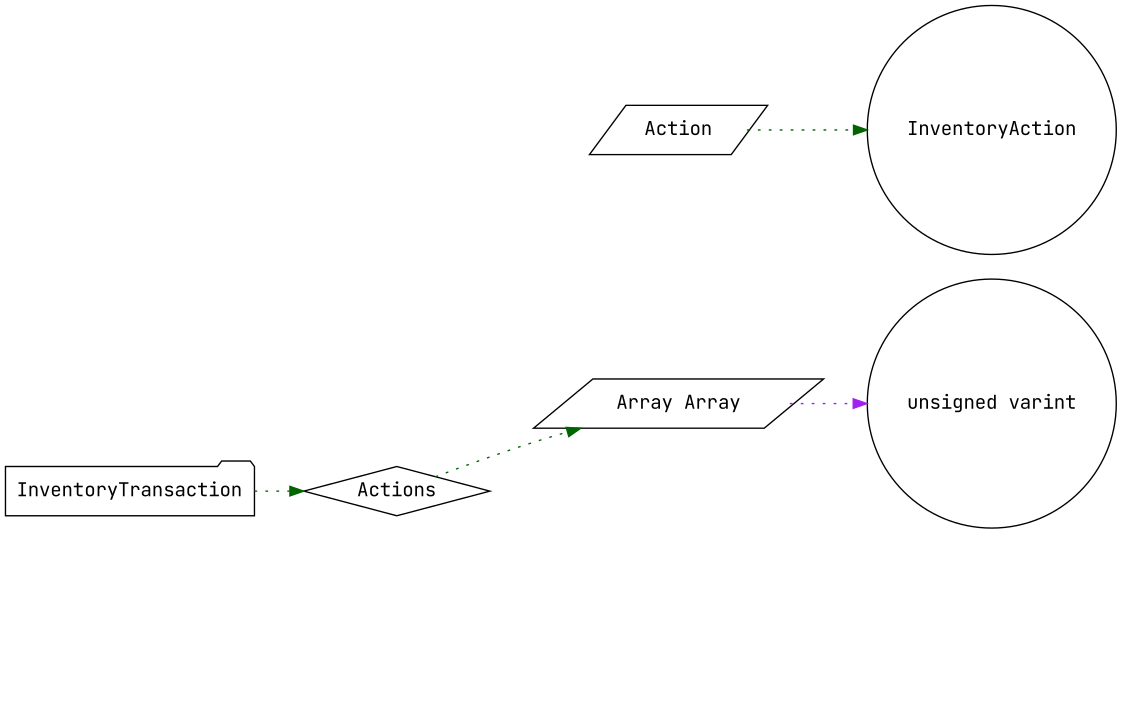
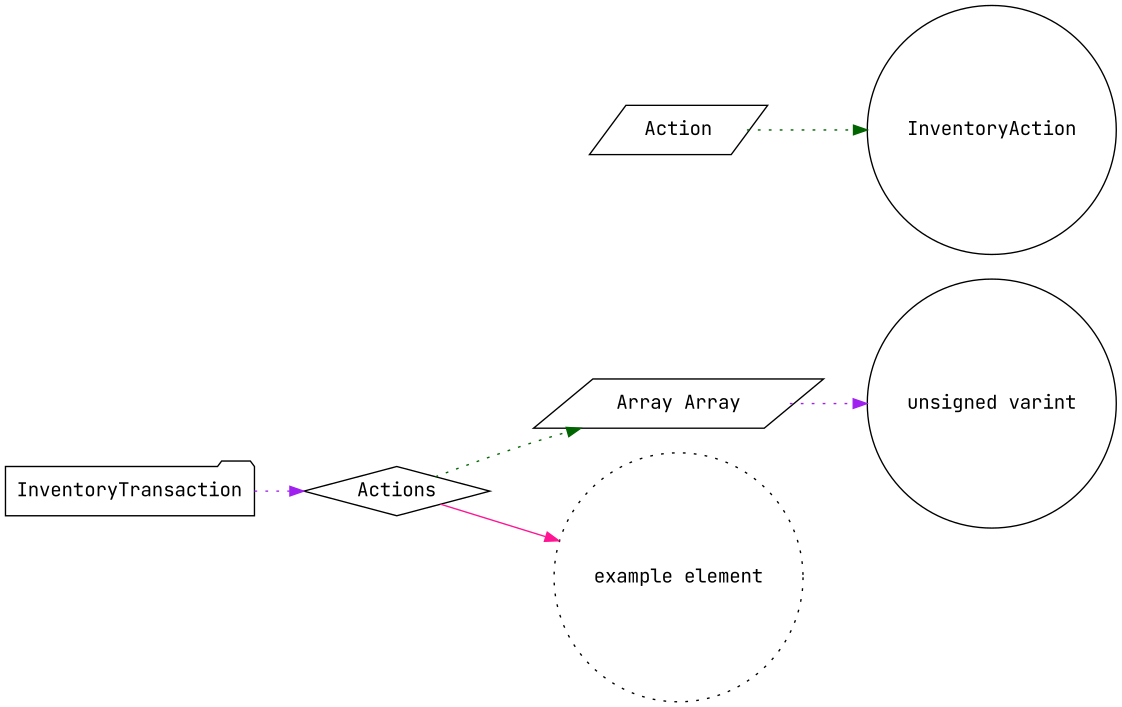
edge "InventoryTransaction" -> "Actions": color darkgreen -> purple
node "example element": added
